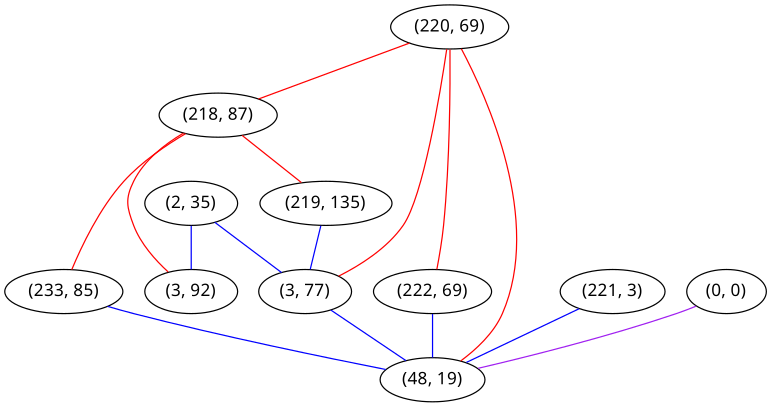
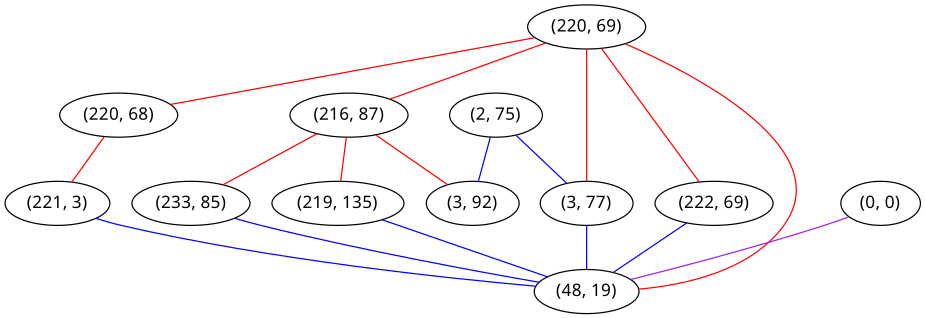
node "(220, 68)": added
node "(218, 87)": label "(218, 87)" -> "(216, 87)"
node "(2, 35)": label "(2, 35)" -> "(2, 75)"
edge "(219, 135)" -- "(3, 77)": now "(219, 135)" -- "(48, 19)"
